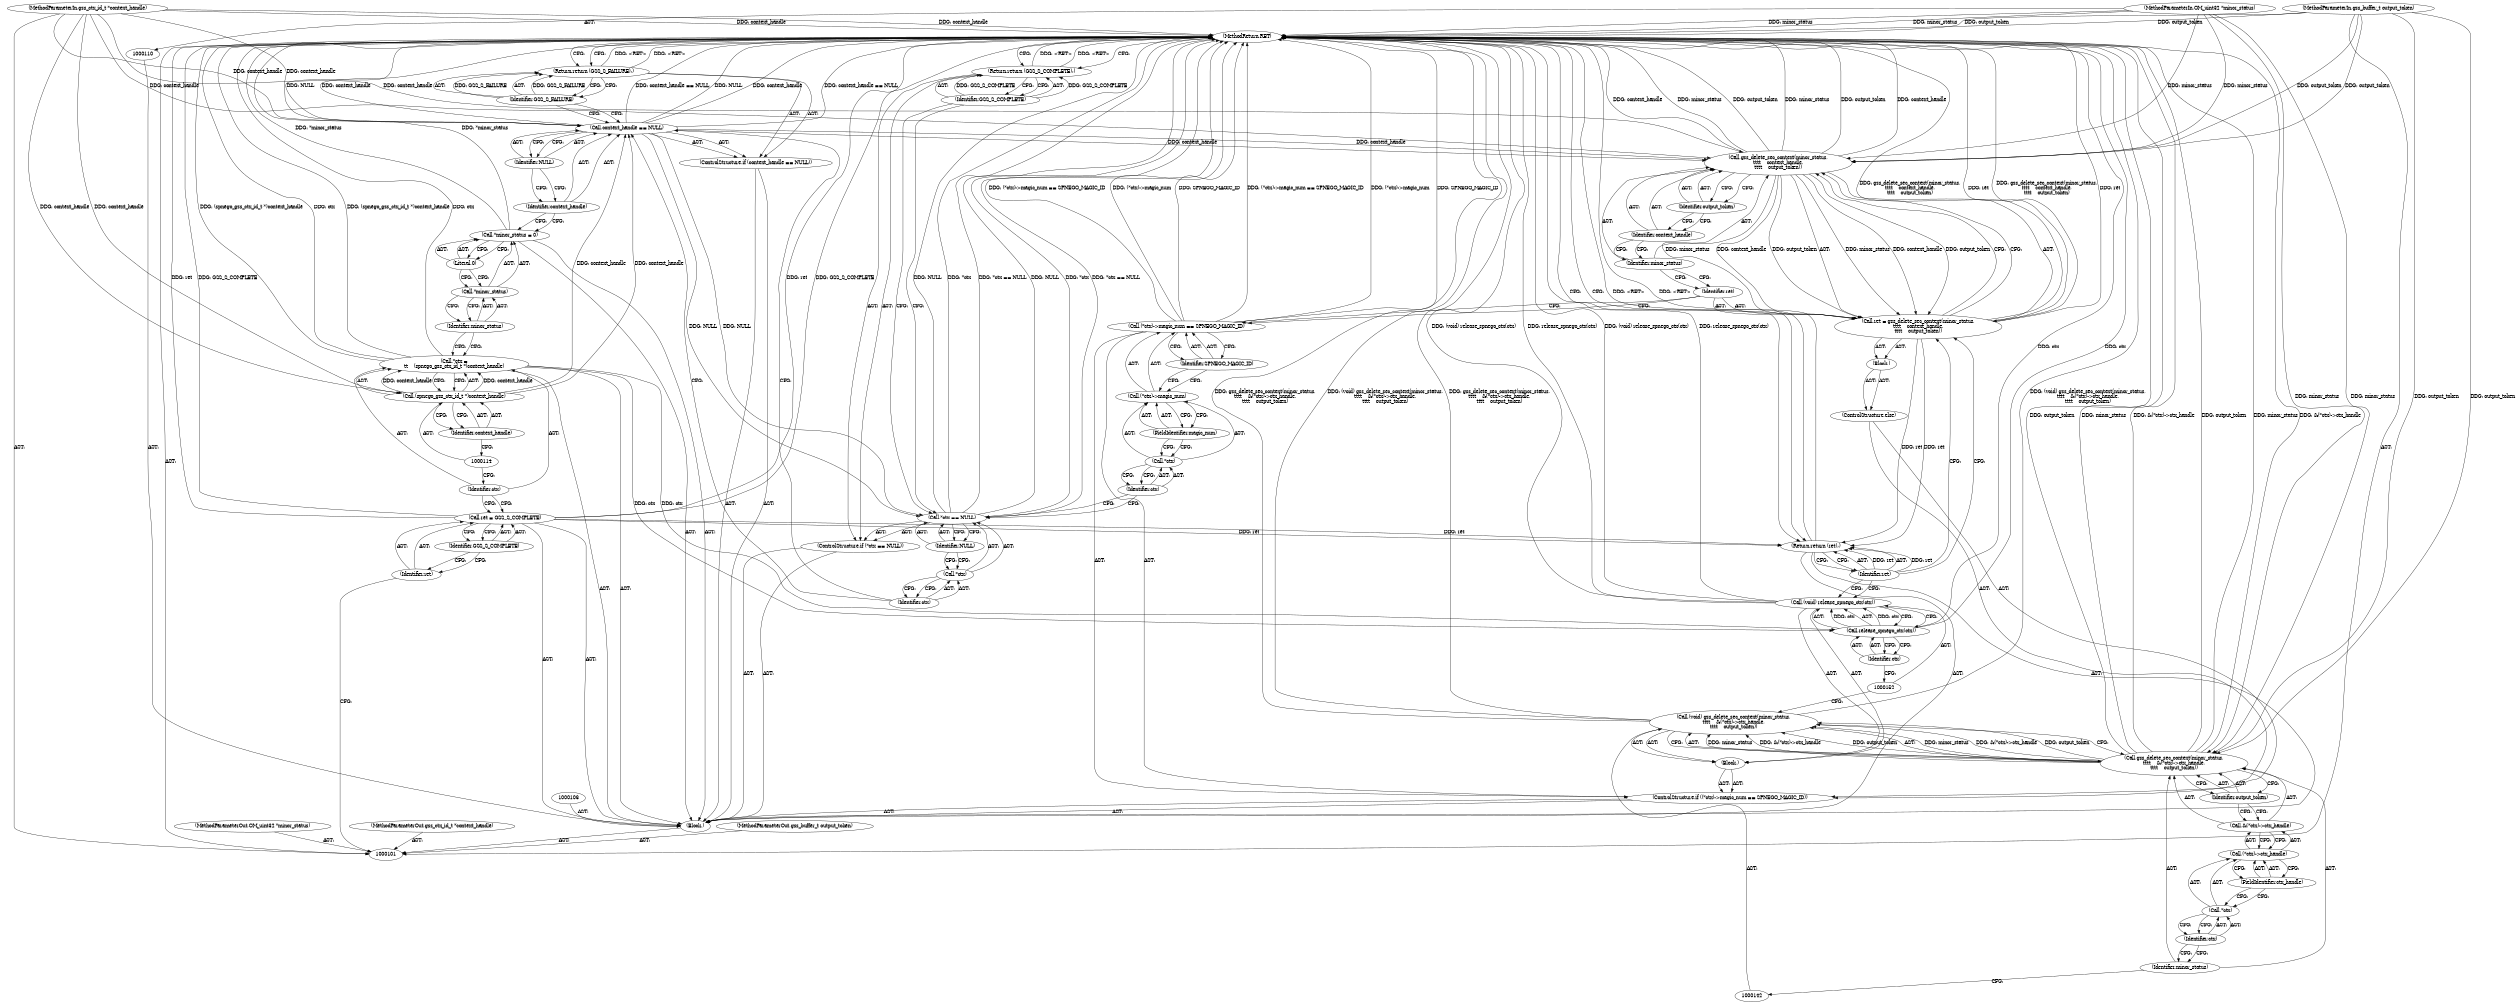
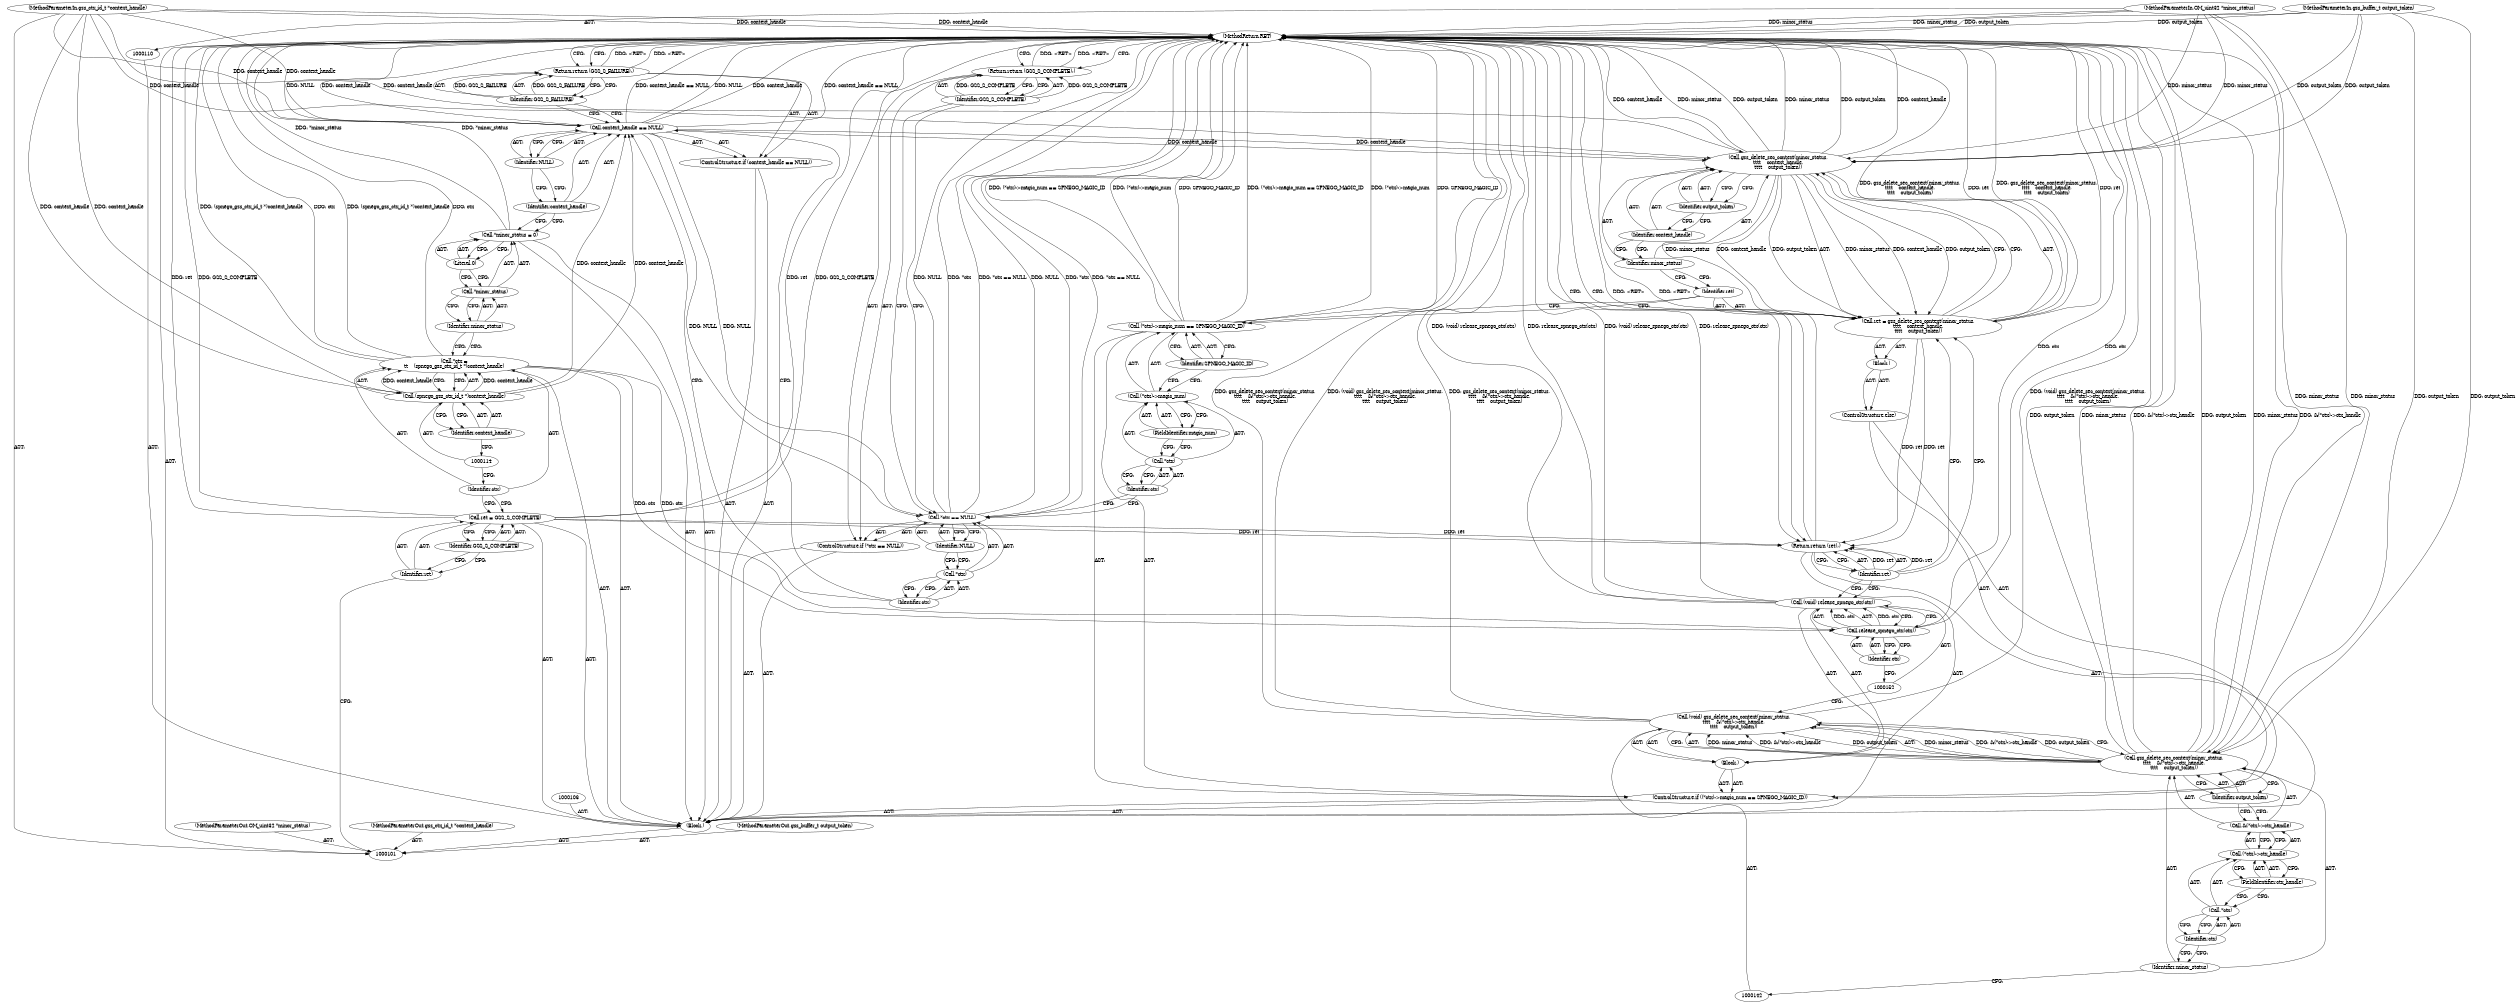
edge "(MethodParameterIn,gss_buffer_t output_token)" -> "1000101": removed, label "AST:"
